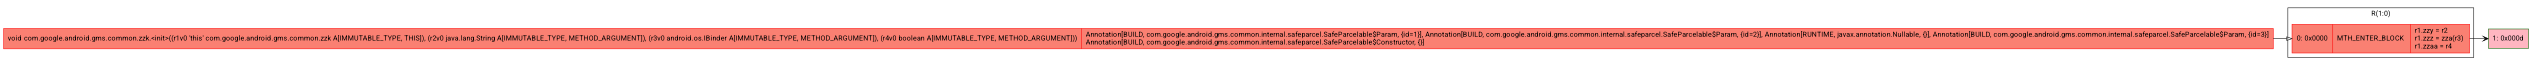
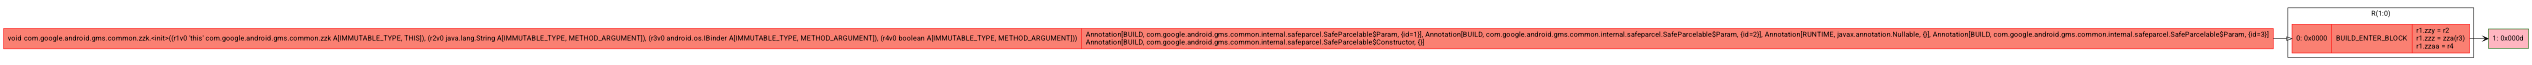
node "0: 0x0000": text "MTH_ENTER_BLOCK" -> "BUILD_ENTER_BLOCK"
